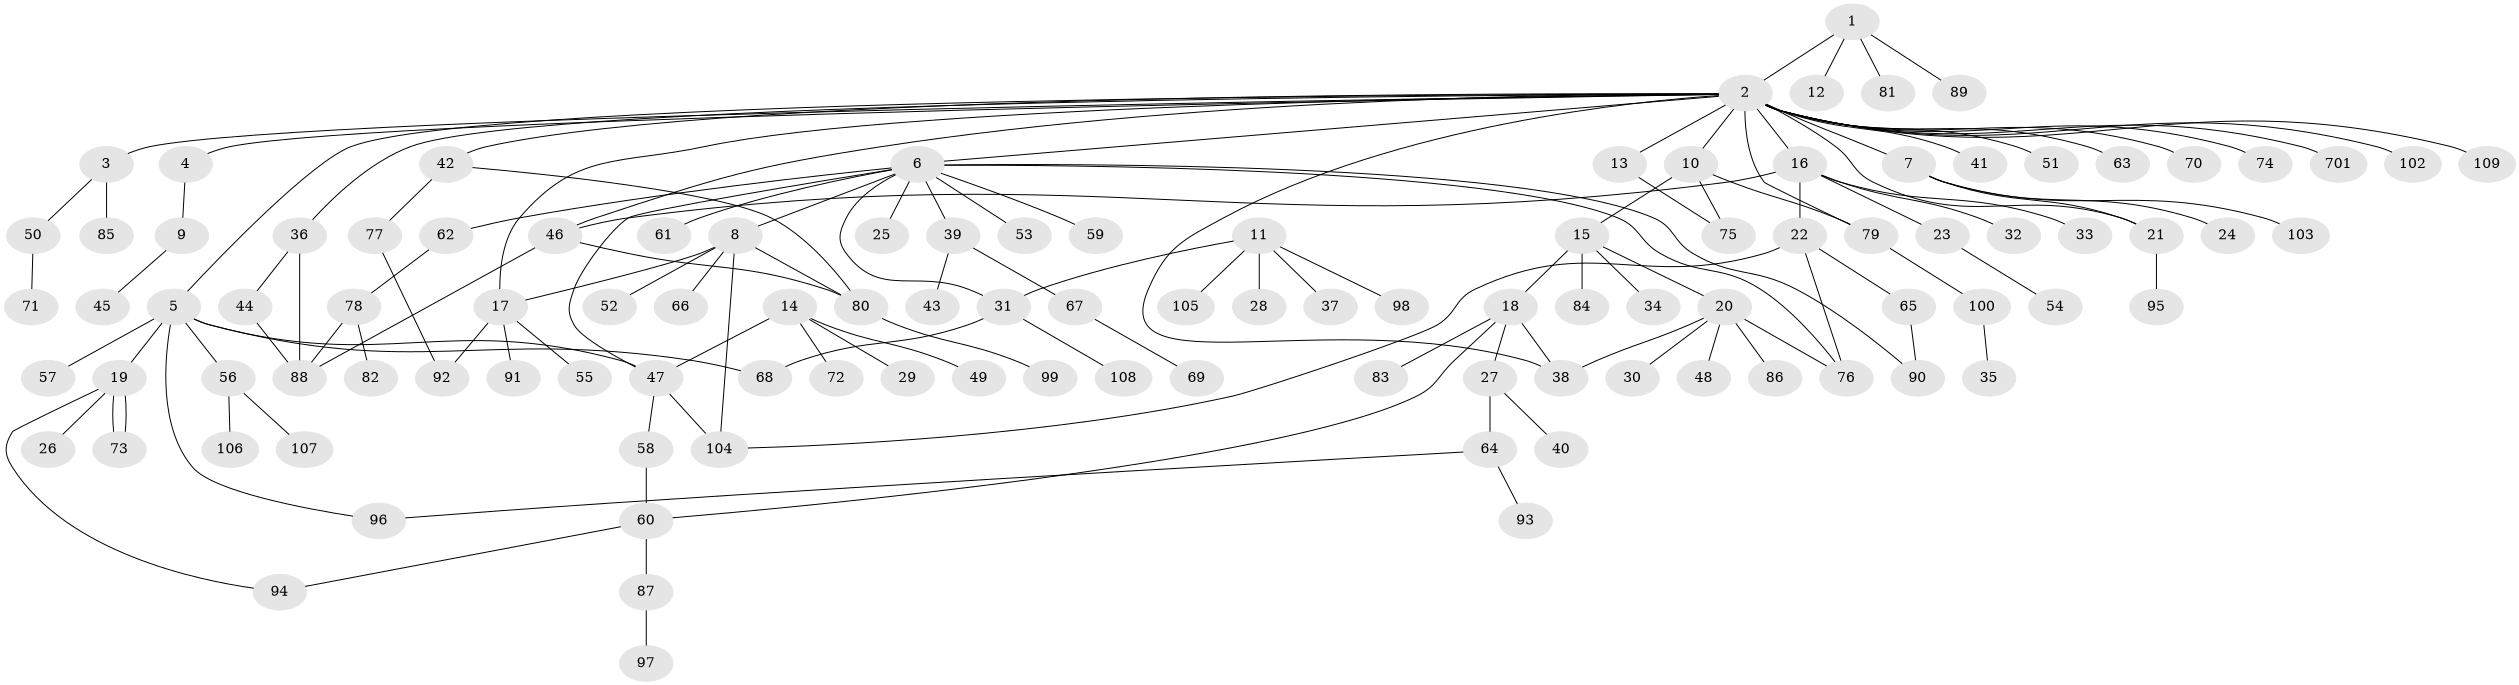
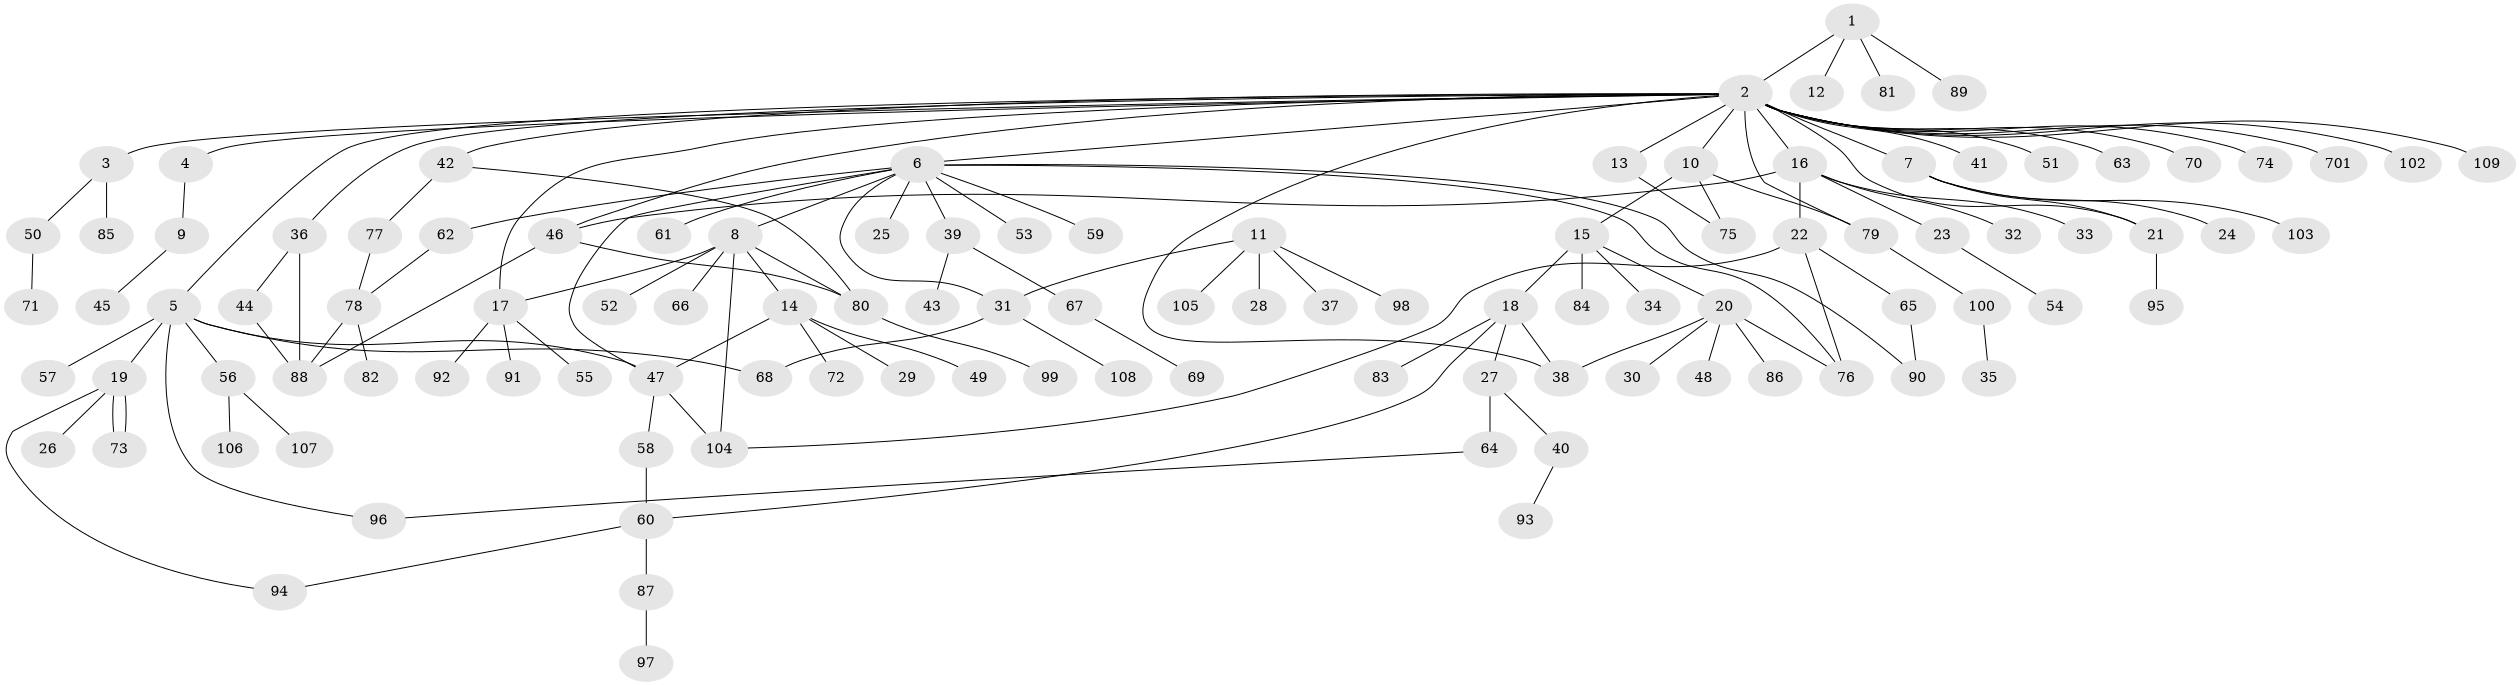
edge "8" -- "14": added
edge "77" -- "92": now "77" -- "78"
edge "64" -- "93": now "40" -- "93"
